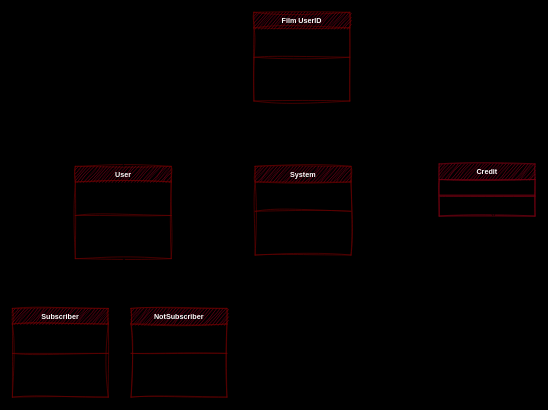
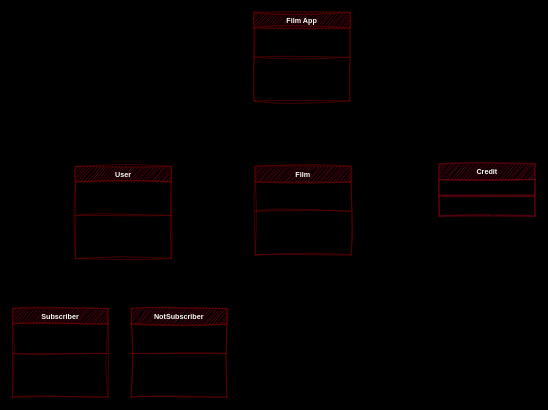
node "Film UserID": label "Film UserID" -> "Film App"
node "+ filmID : String + UserID : String": label "+ filmID : String + UserID : String" -> "+ filmID : Subscriber + UserID : String"
node "System": label "System" -> "Film"
